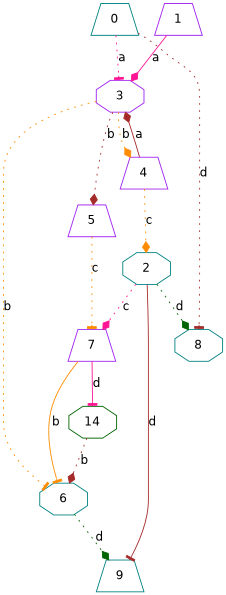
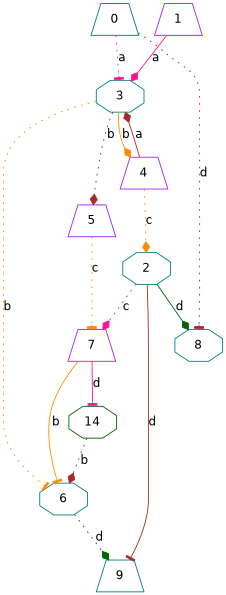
node "3": color purple -> teal
edge "3" -> "4": style dotted -> solid
edge "2" -> "8": style dotted -> solid
